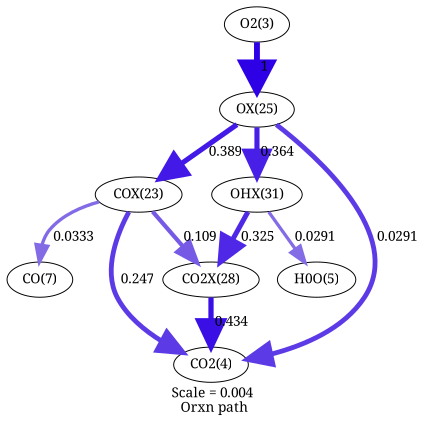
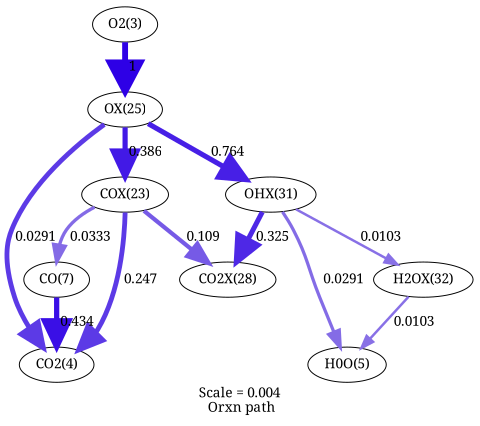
edge "OX(25)" -> "COX(23)": label " 0.389" -> " 0.386"
edge "OX(25)" -> "OHX(31)": label " 0.364" -> " 0.764"
node "H2OX(32)": added
edge "CO2X(28)" -> "CO2(4)": now "CO(7)" -> "CO2(4)"
